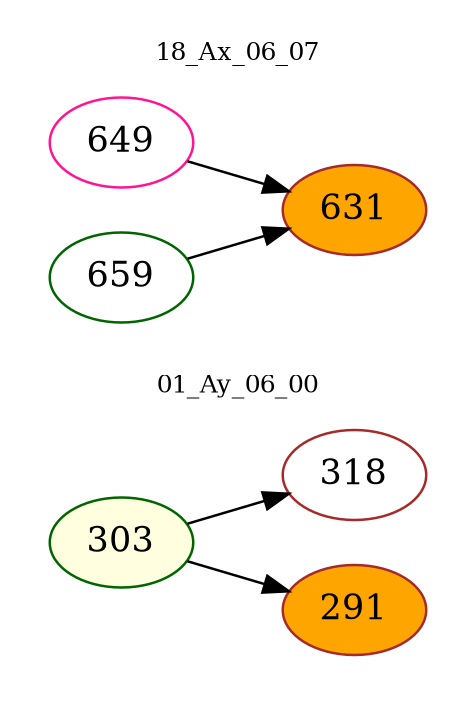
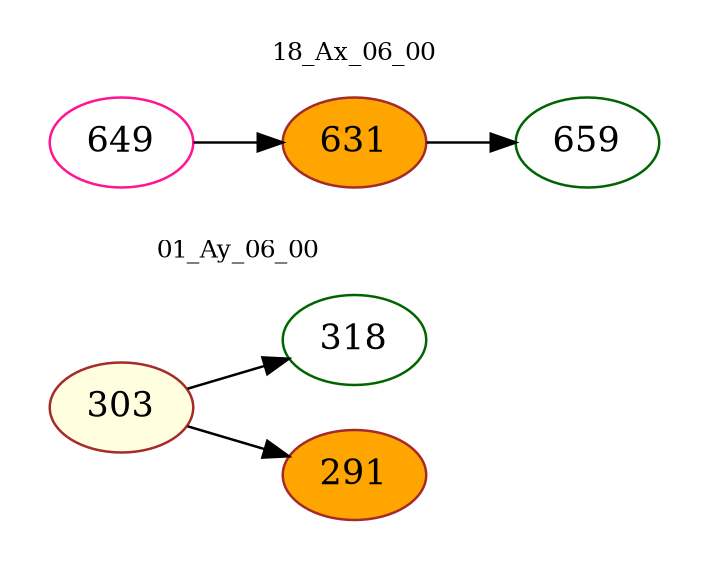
cluster "18_Ax_06_07": label "18_Ax_06_07" -> "18_Ax_06_00"
edge "659" -> "631": reversed
node "318": color brown -> darkgreen
node "303": color darkgreen -> brown
